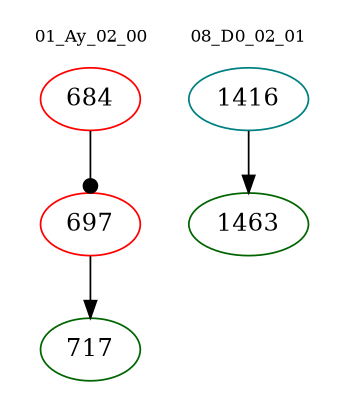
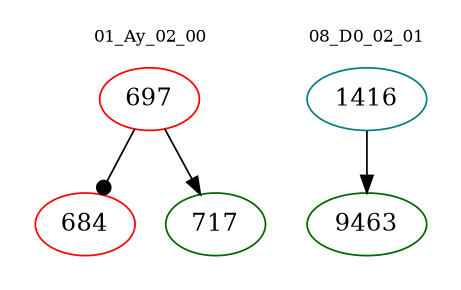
edge "684" -> "697": reversed
node "1463": label "1463" -> "9463"
